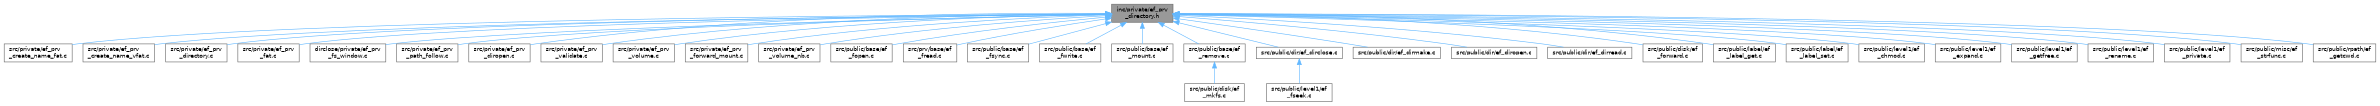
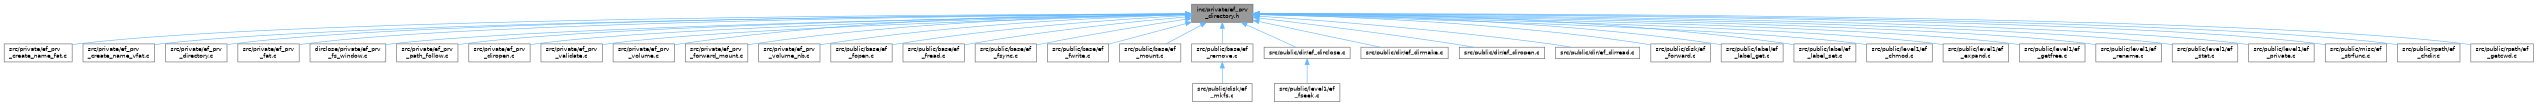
node "src/prv/base/ef _fread.c": label "src/prv/base/ef _fread.c" -> "src/public/base/ef _fread.c"
node "src/public/level1/ef _stat.c": added
node "src/public/rpath/ef _chdir.c": added
